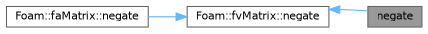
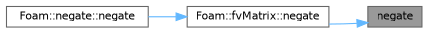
edge "negate" -> "Foam::fvMatrix::negate": reversed
node "Foam::faMatrix::negate": label "Foam::faMatrix::negate" -> "Foam::negate::negate"
